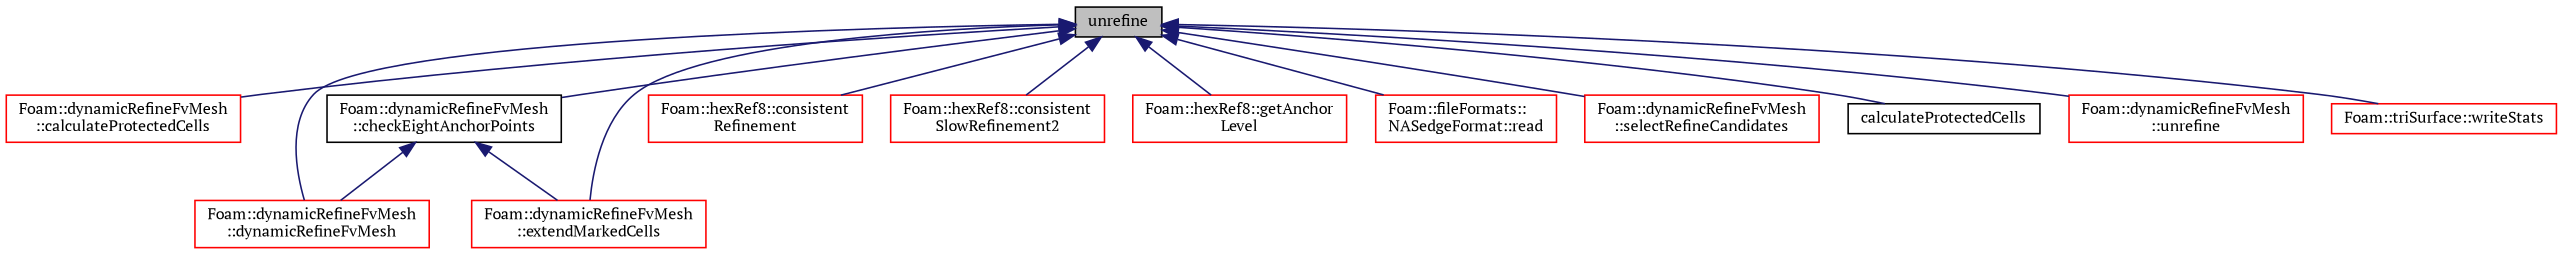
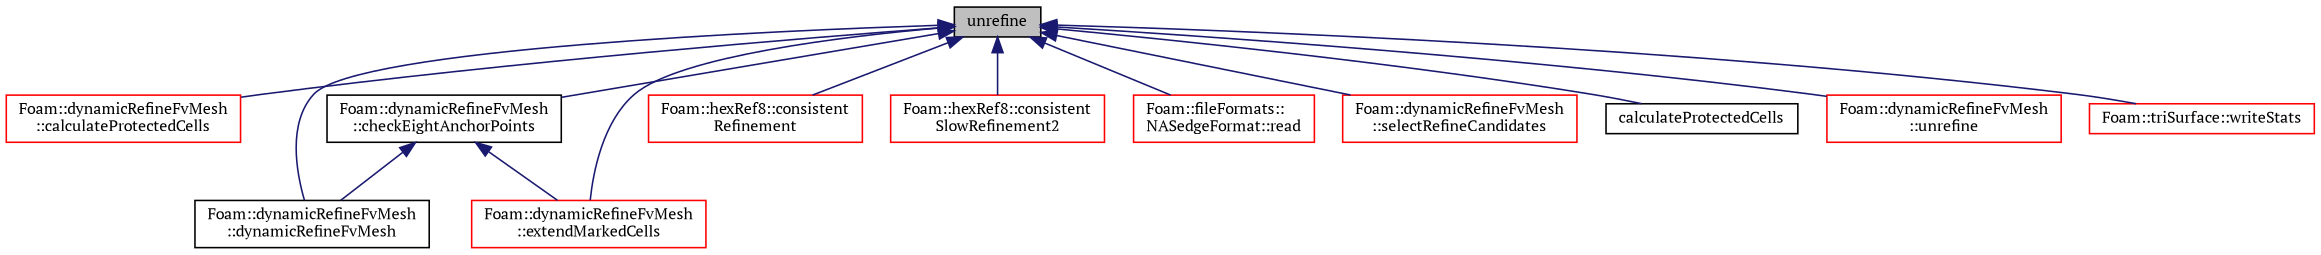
node "Foam::hexRef8::getAnchor Level": removed
node "Foam::dynamicRefineFvMesh ::dynamicRefineFvMesh": color red -> black
